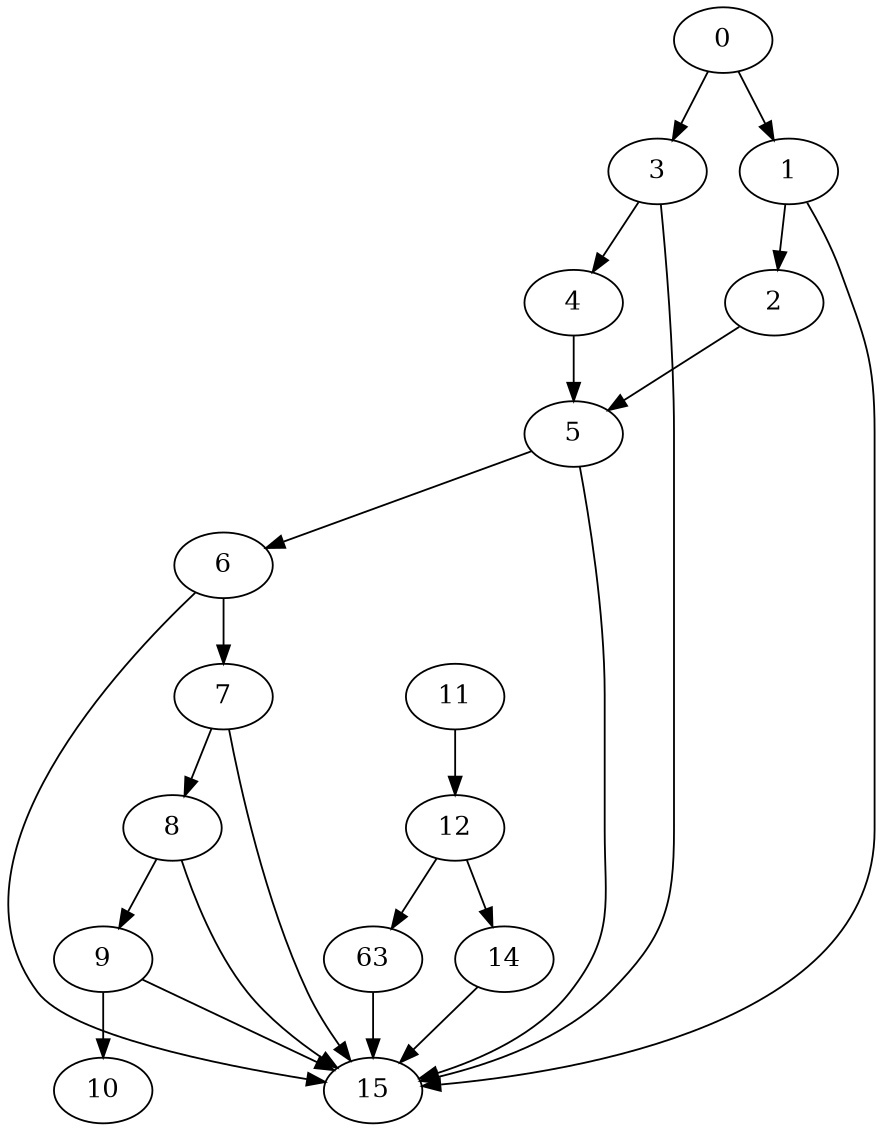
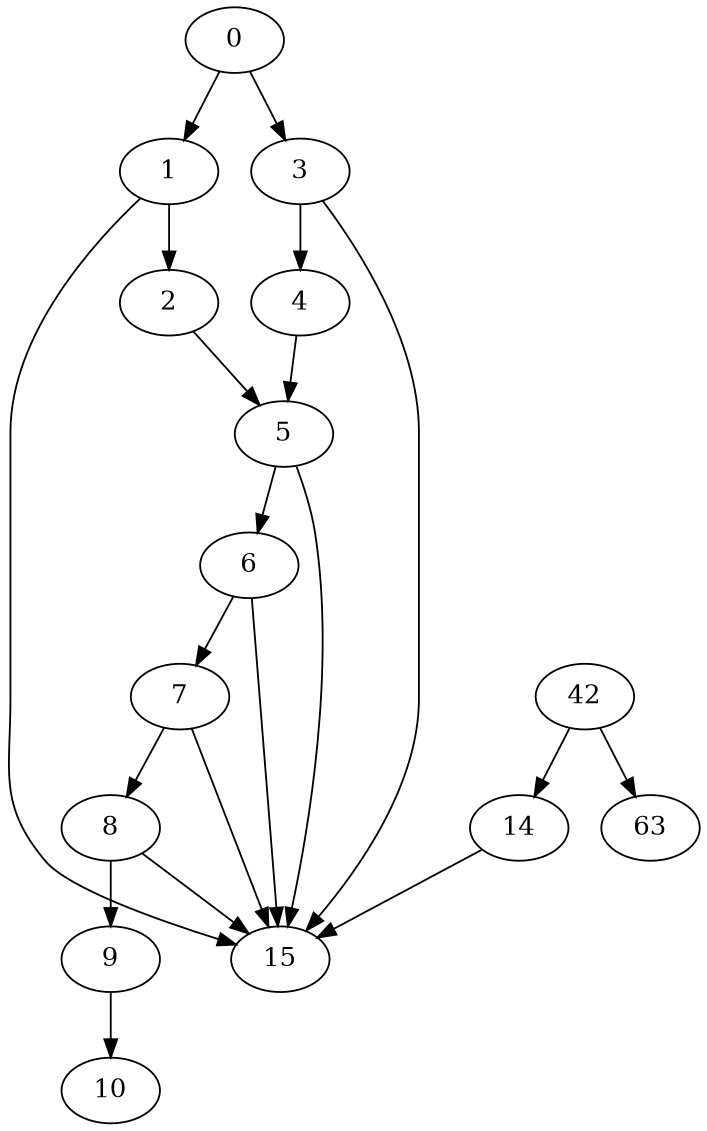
node "11": removed
node "12": label "12" -> "42"
edge "63" -> "15": removed
edge "9" -> "15": removed
